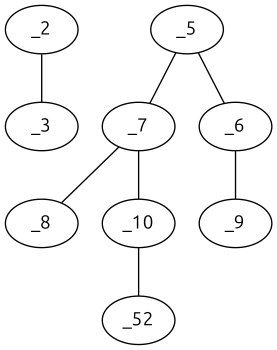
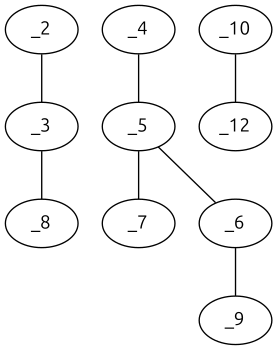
node "_4": added
edge "_7" -- "_8": now "_3" -- "_8"
edge "_7" -- "_10": removed
node "_52": label "_52" -> "_12"
